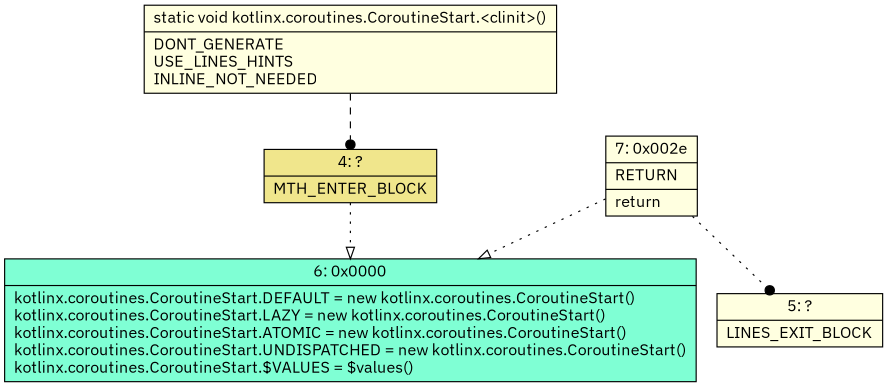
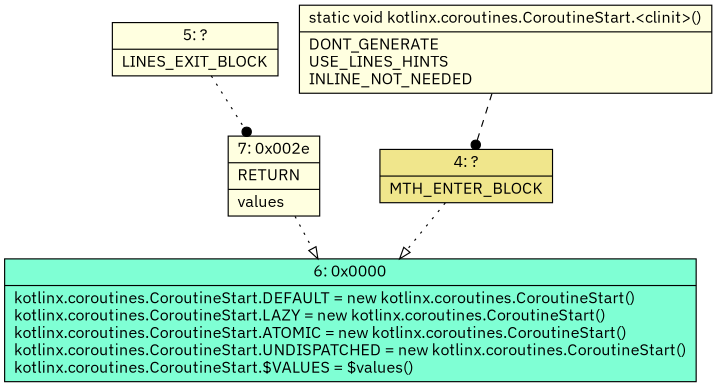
node "7: 0x002e": text "return" -> "values"
edge "7: 0x002e" -> "5: ?": reversed
